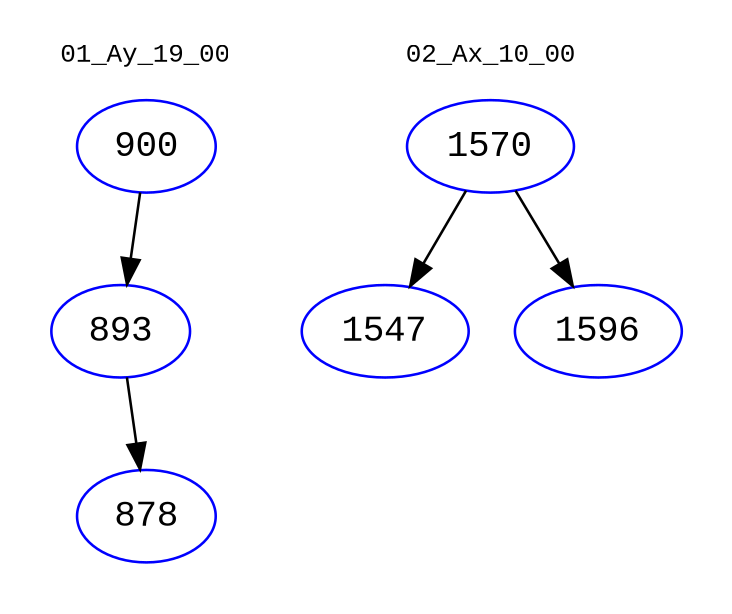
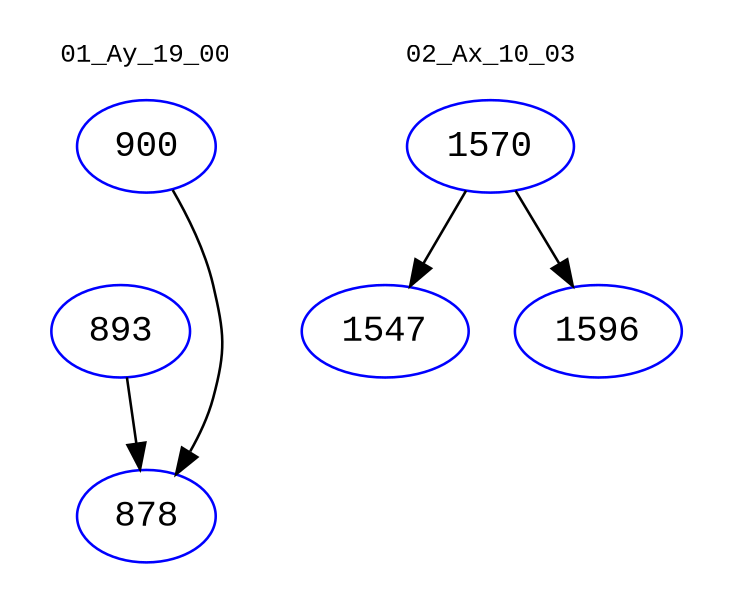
cluster "02_Ax_10_00": label "02_Ax_10_00" -> "02_Ax_10_03"
edge "900" -> "893": now "900" -> "878"
